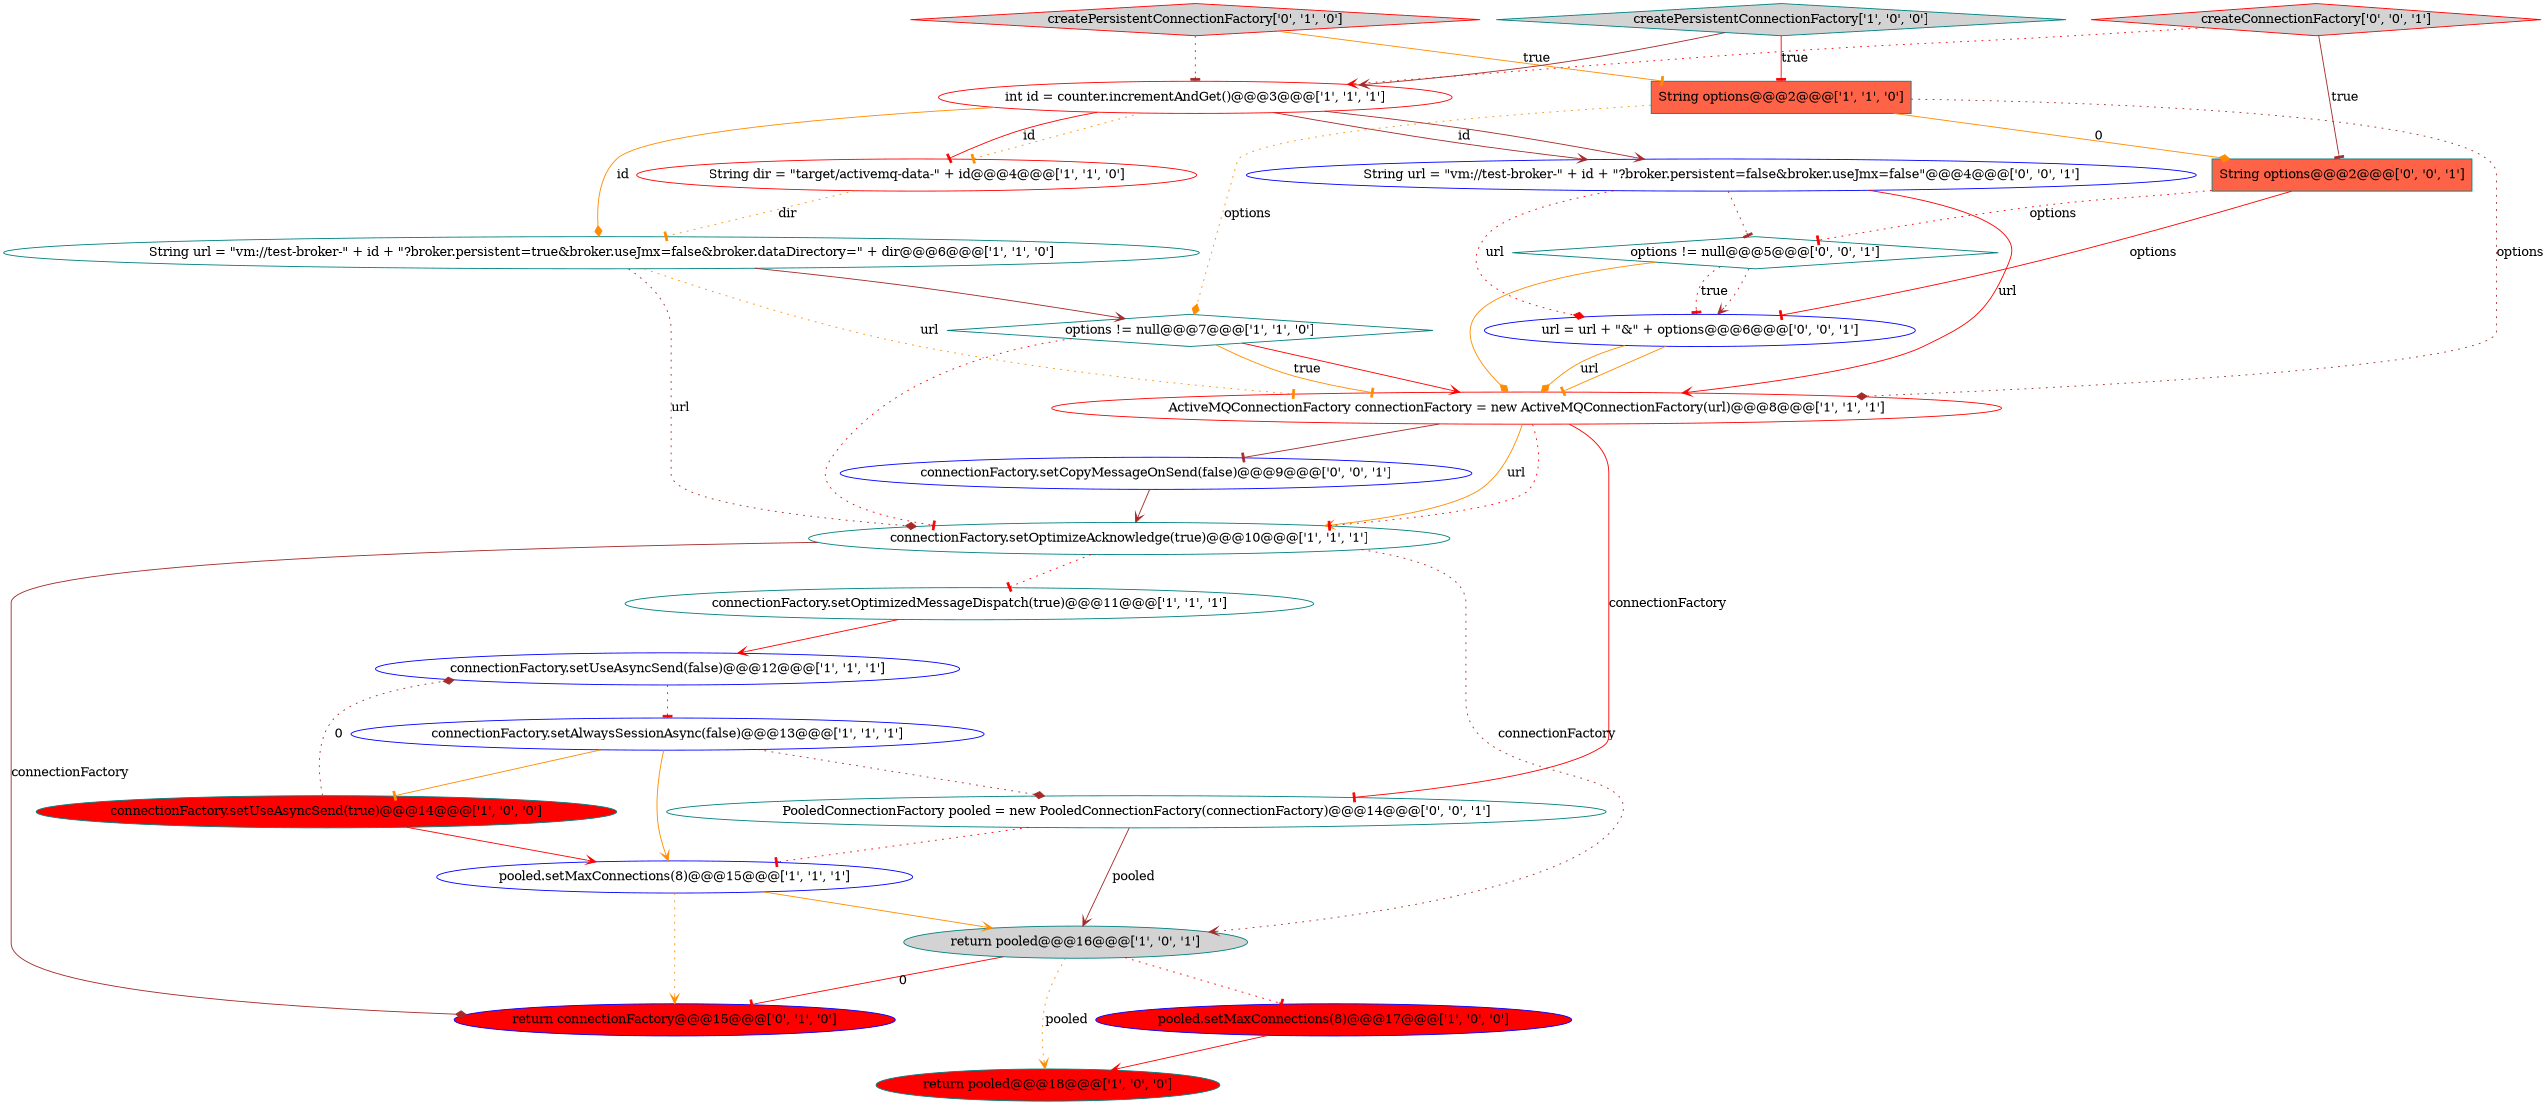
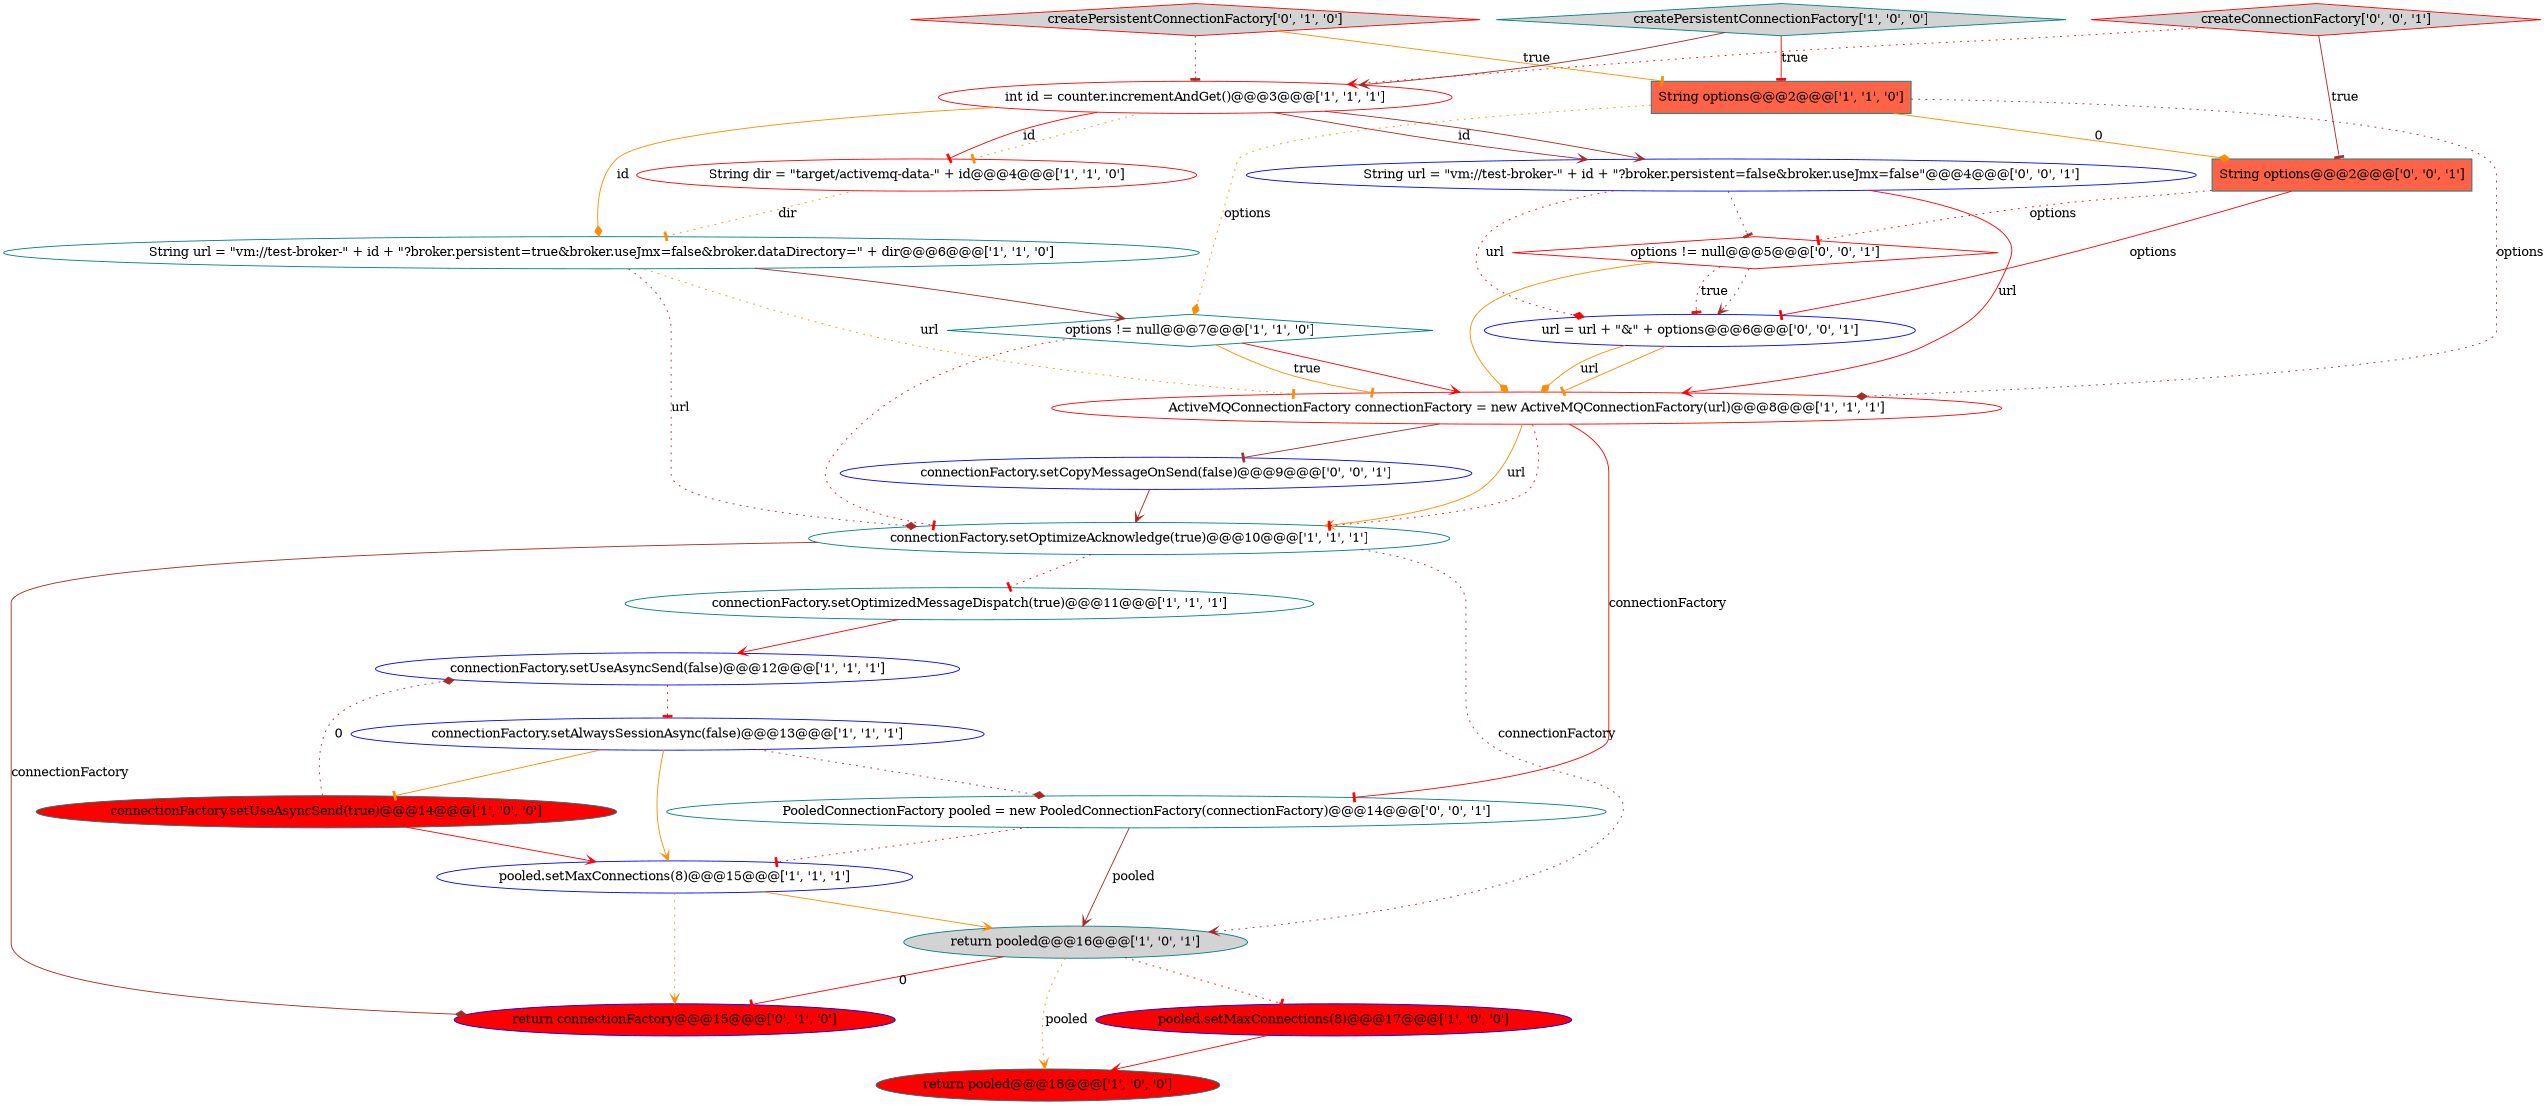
node "options != null@@@5@@@['0', '0', '1']": color teal -> red
